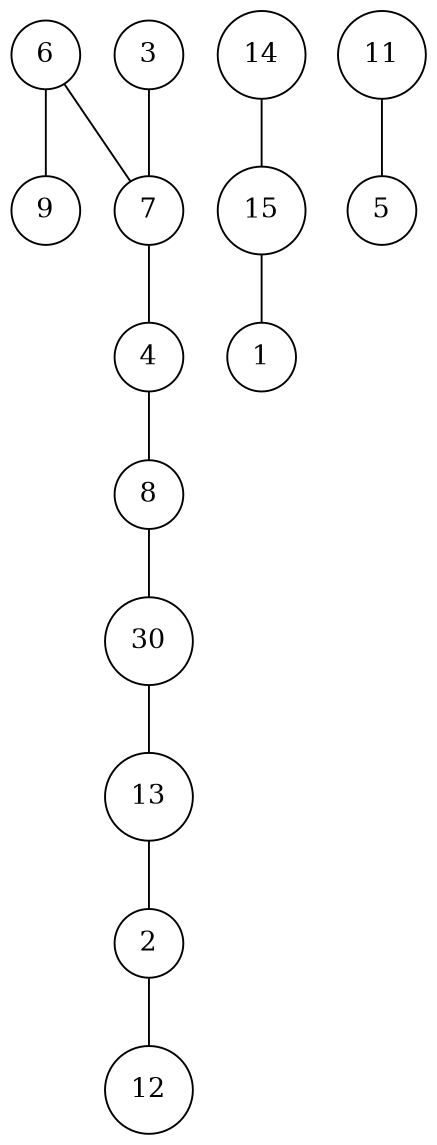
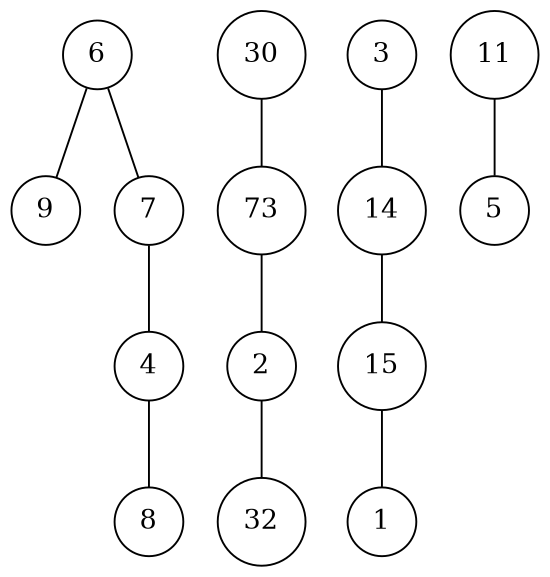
edge "3" -- "7": now "3" -- "14"
edge "8" -- "30": removed
node "13": label "13" -> "73"
node "12": label "12" -> "32"
